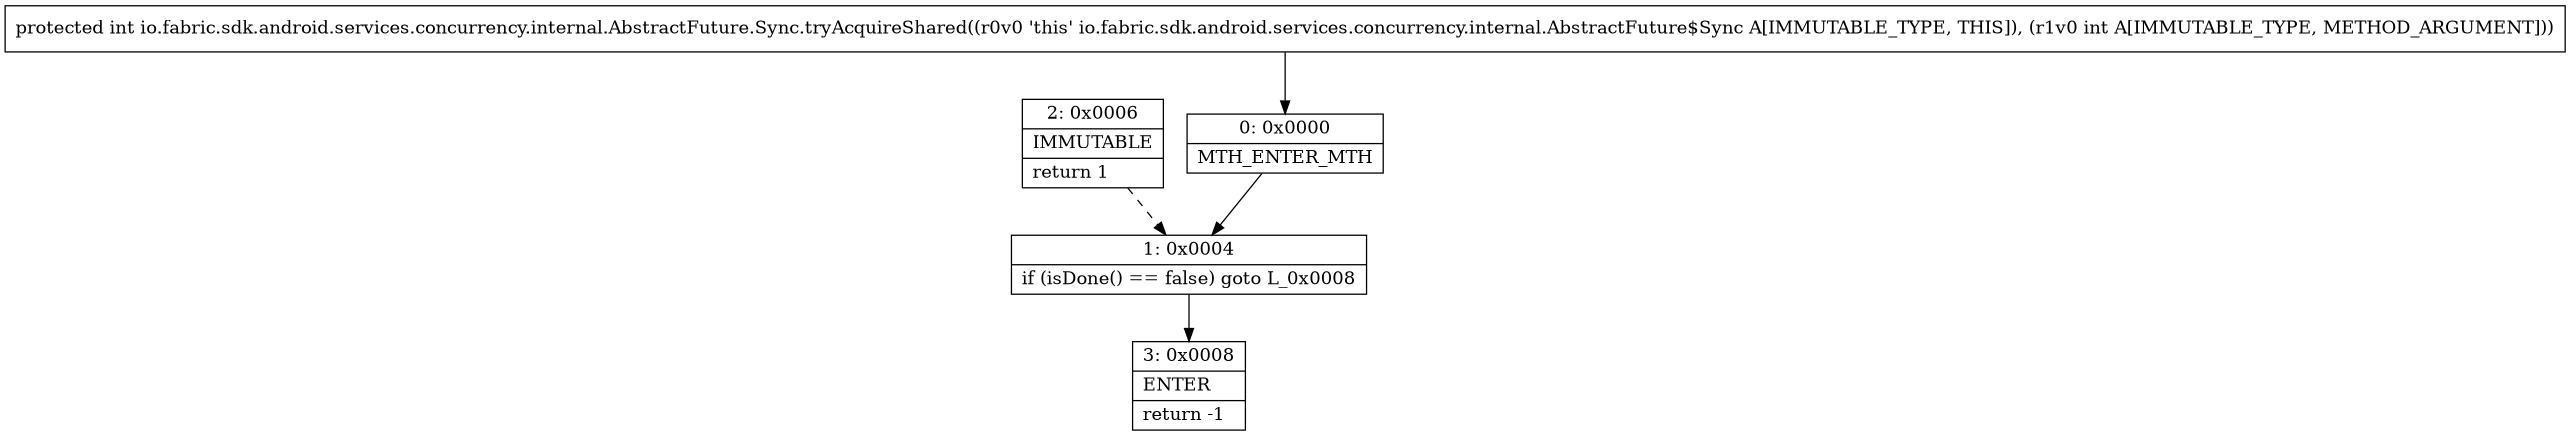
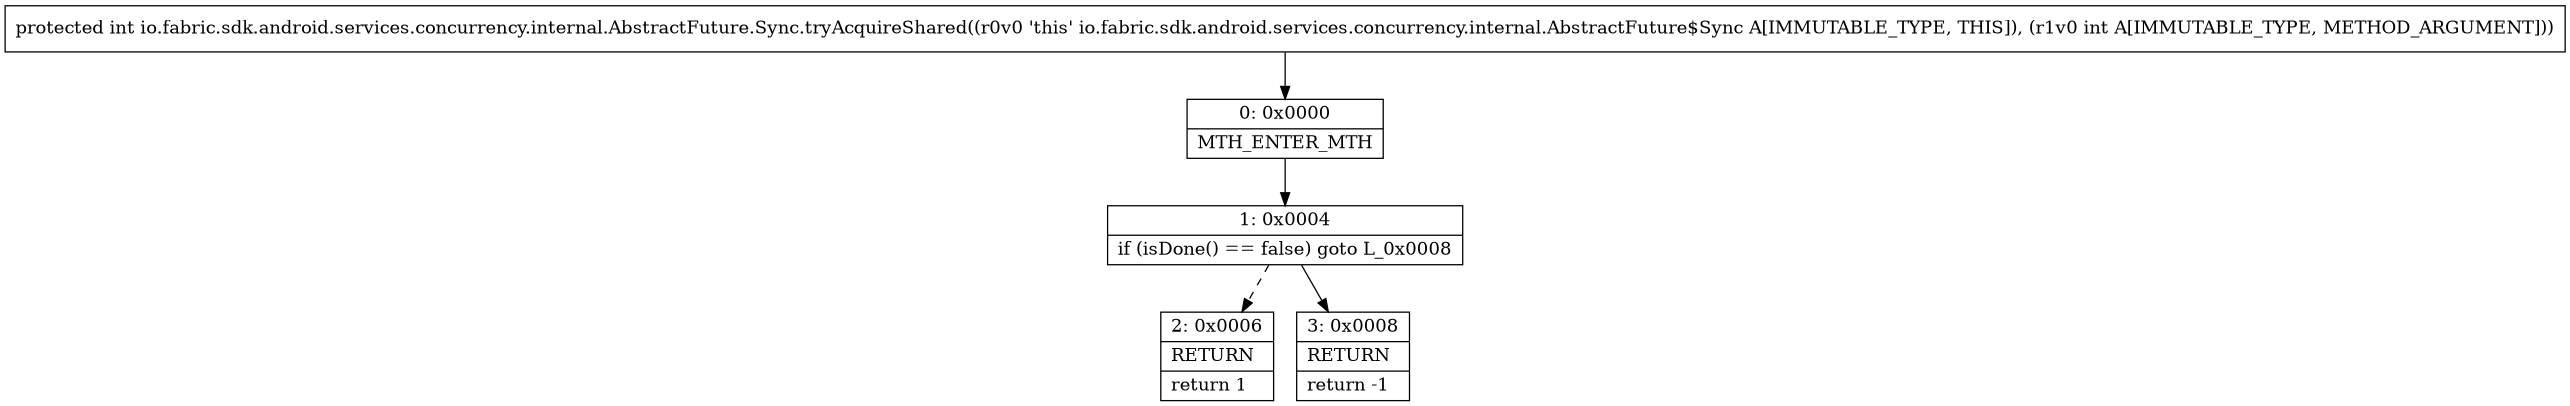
node "2: 0x0006": text "IMMUTABLE" -> "RETURN"
edge "2: 0x0006" -> "1: 0x0004": reversed
node "3: 0x0008": text "ENTER" -> "RETURN"
